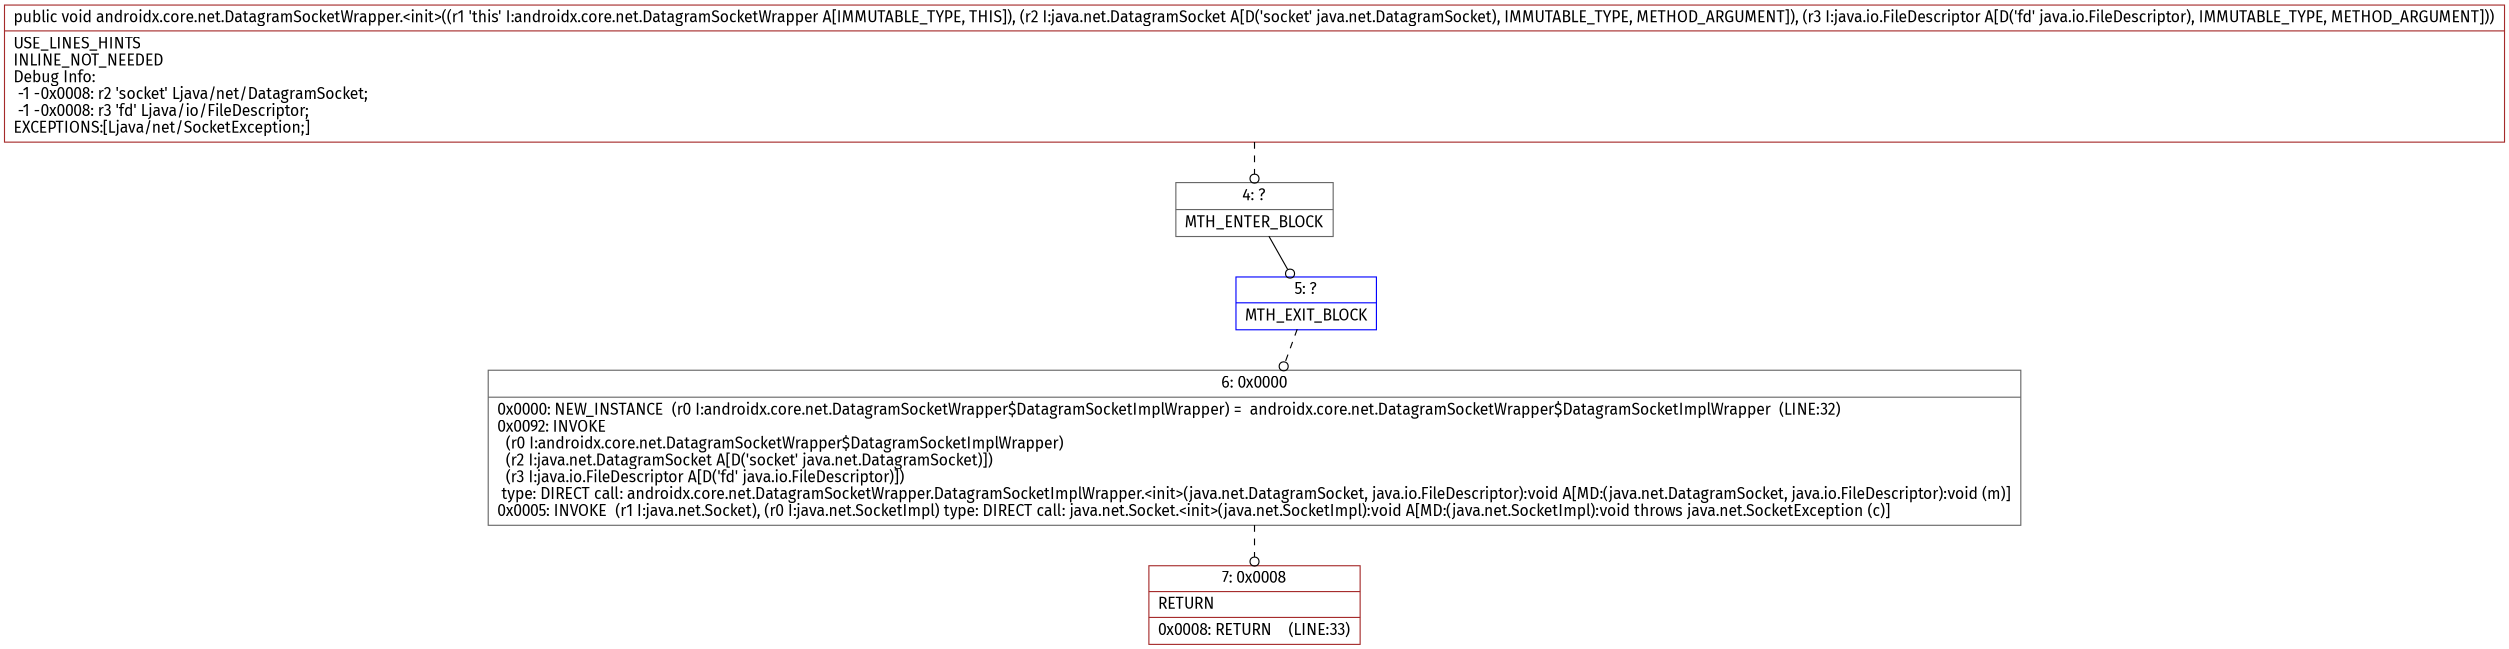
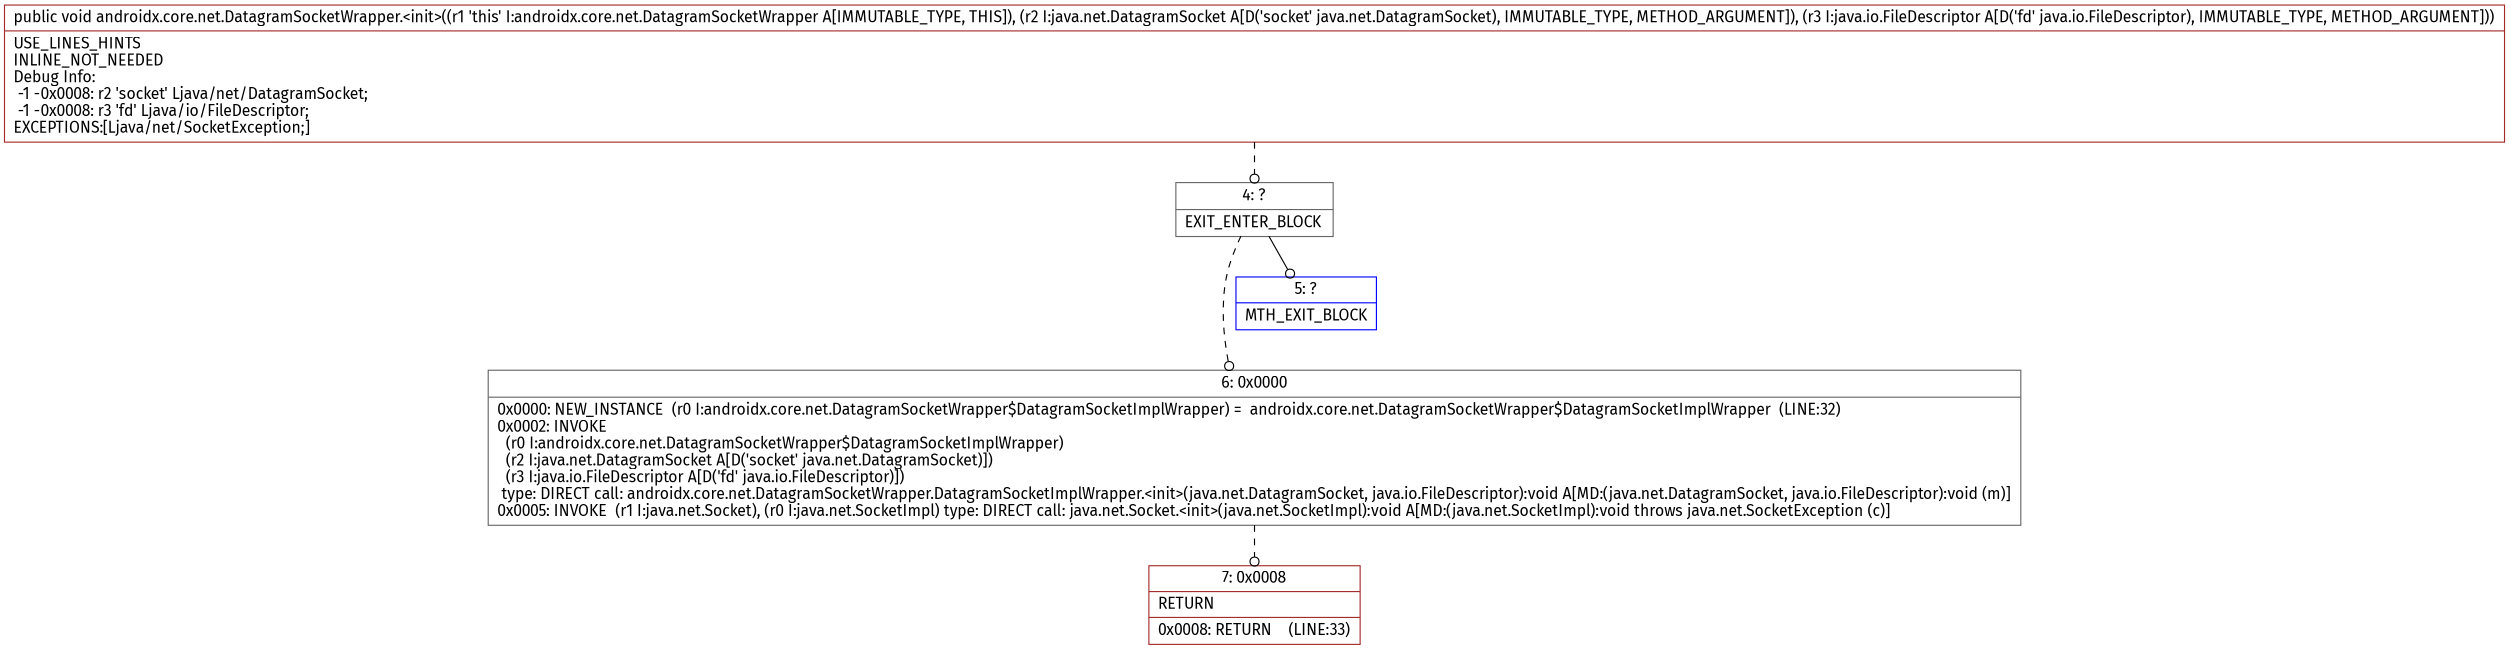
node "4: ?": text "MTH_ENTER_BLOCK" -> "EXIT_ENTER_BLOCK"
edge "5: ?" -> "6: 0x0000": now "4: ?" -> "6: 0x0000"
node "6: 0x0000": text "0x0092: INVOKE" -> "0x0002: INVOKE"
